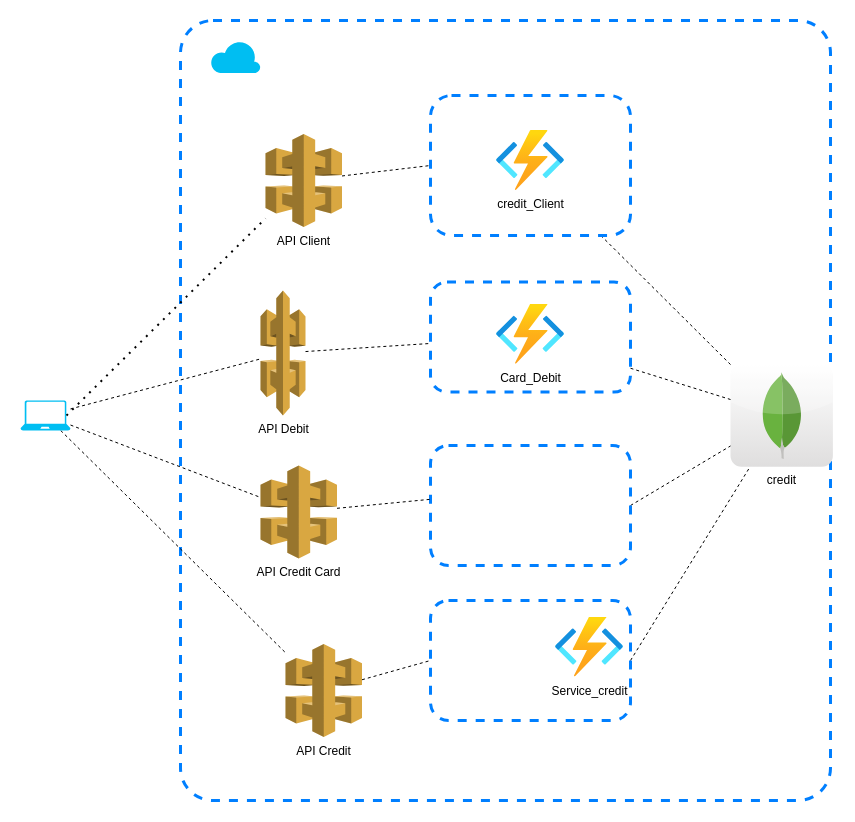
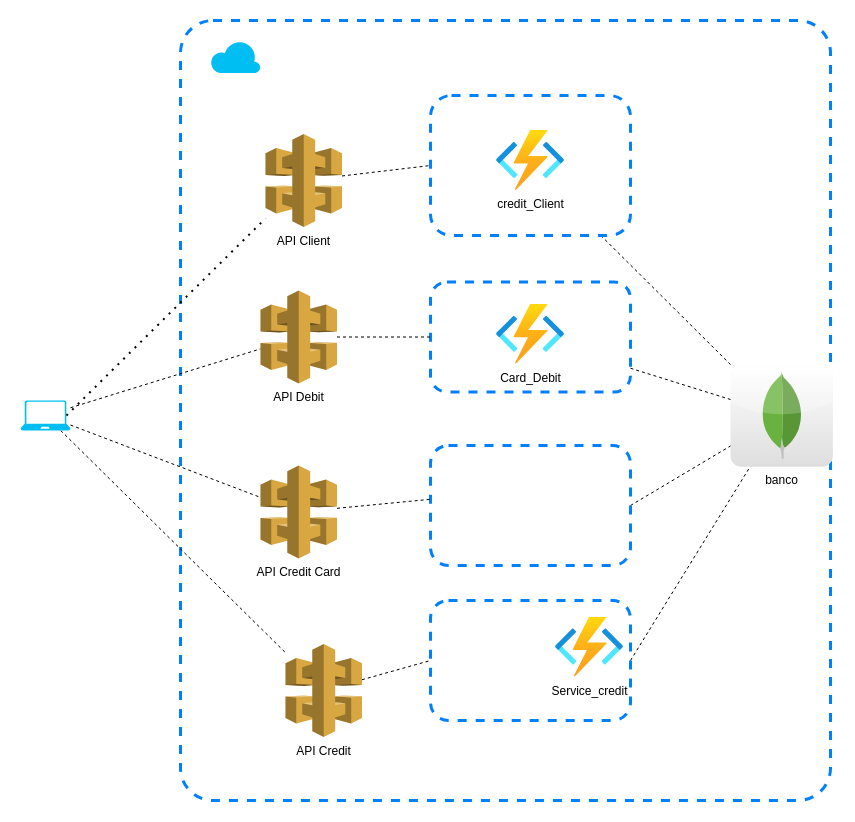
node "API Debit": size 45x125 -> 77x93
node "credit": label "credit" -> "banco"
